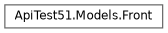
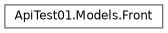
node "ApiTest51.Models.Front": label "ApiTest51.Models.Front" -> "ApiTest01.Models.Front"
